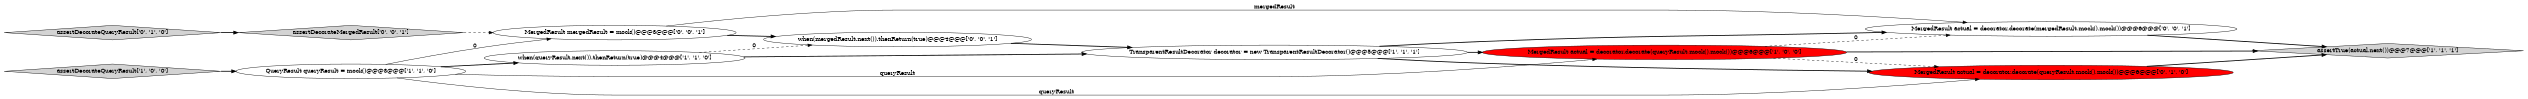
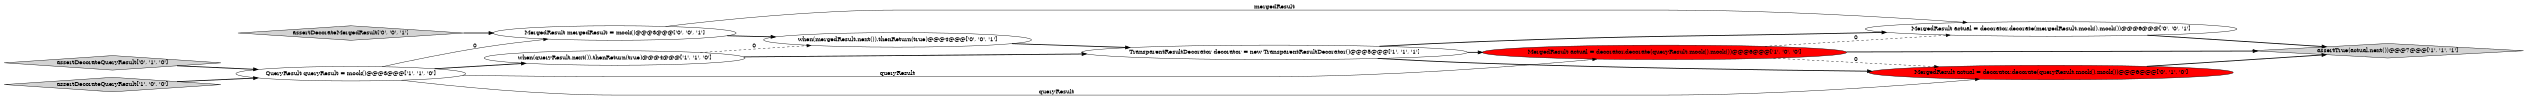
edge "assertDecorateQueryResult['0', '1', '0']" -> "assertDecorateMergedResult['0', '0', '1']": now "assertDecorateQueryResult['0', '1', '0']" -> "QueryResult queryResult = mock()@@@3@@@['1', '1', '0']"
edge "assertDecorateMergedResult['0', '0', '1']" -> "MergedResult mergedResult = mock()@@@3@@@['0', '0', '1']": style dashed -> bold
